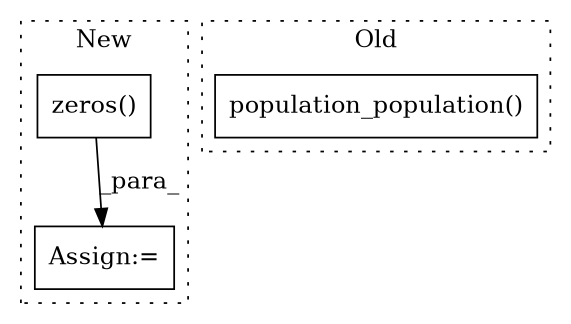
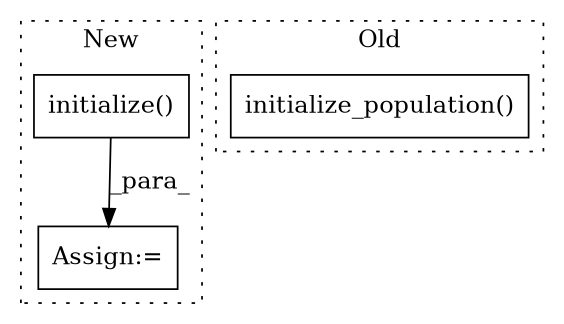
node "zeros()": label "zeros()" -> "initialize()"
node "population_population()": label "population_population()" -> "initialize_population()"
